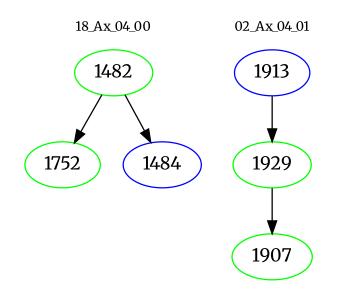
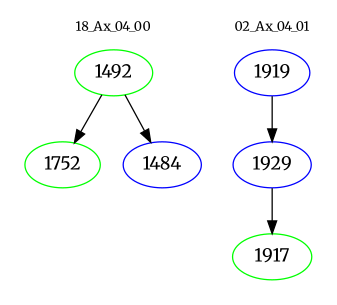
node "1482": label "1482" -> "1492"
node "1913": label "1913" -> "1919"
node "1929": color green -> blue
node "1907": label "1907" -> "1917"
